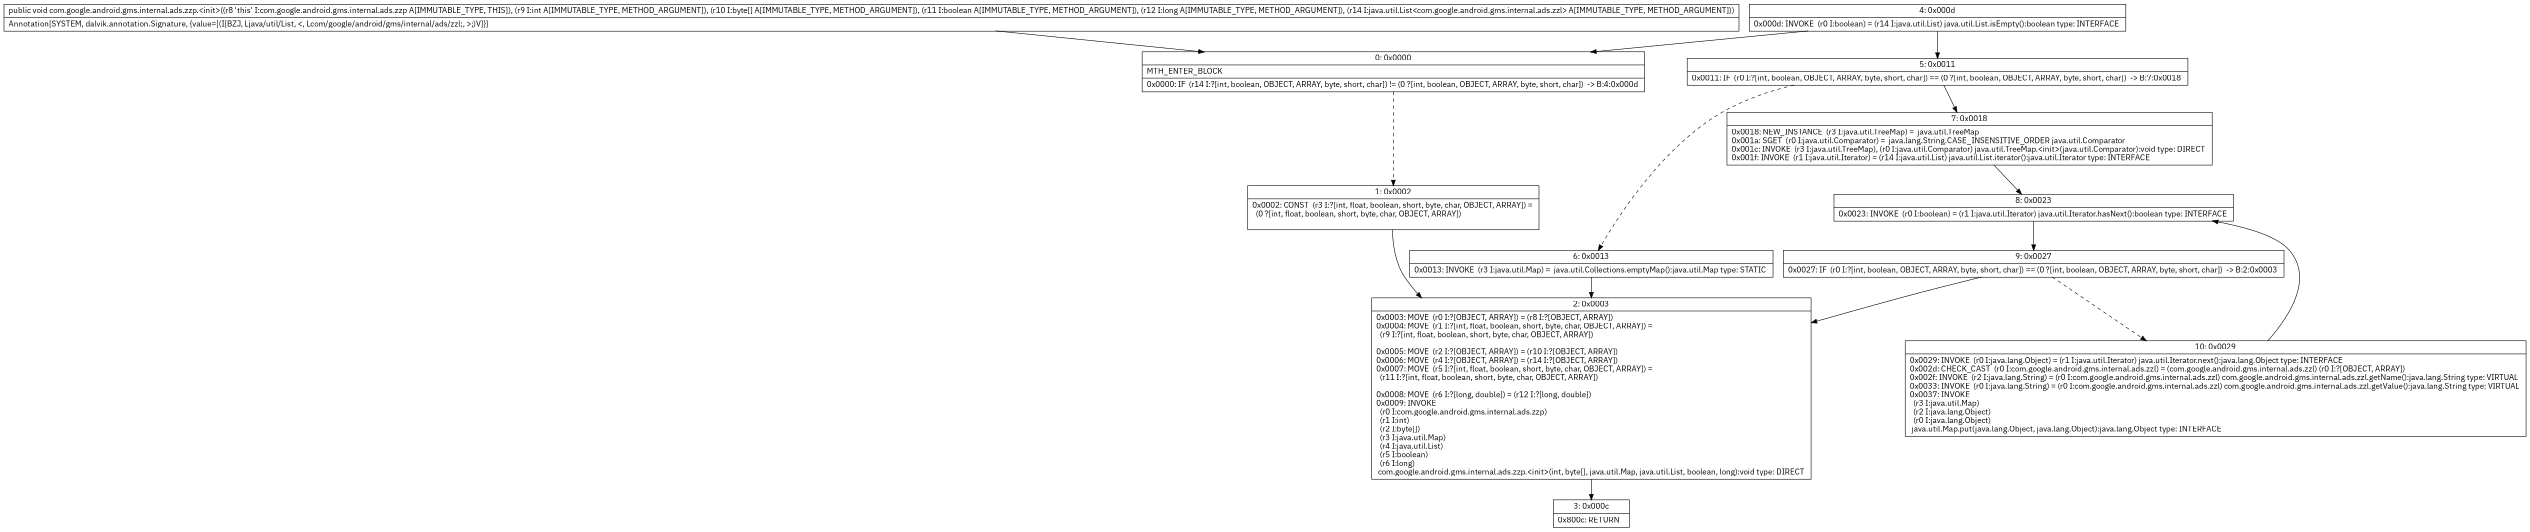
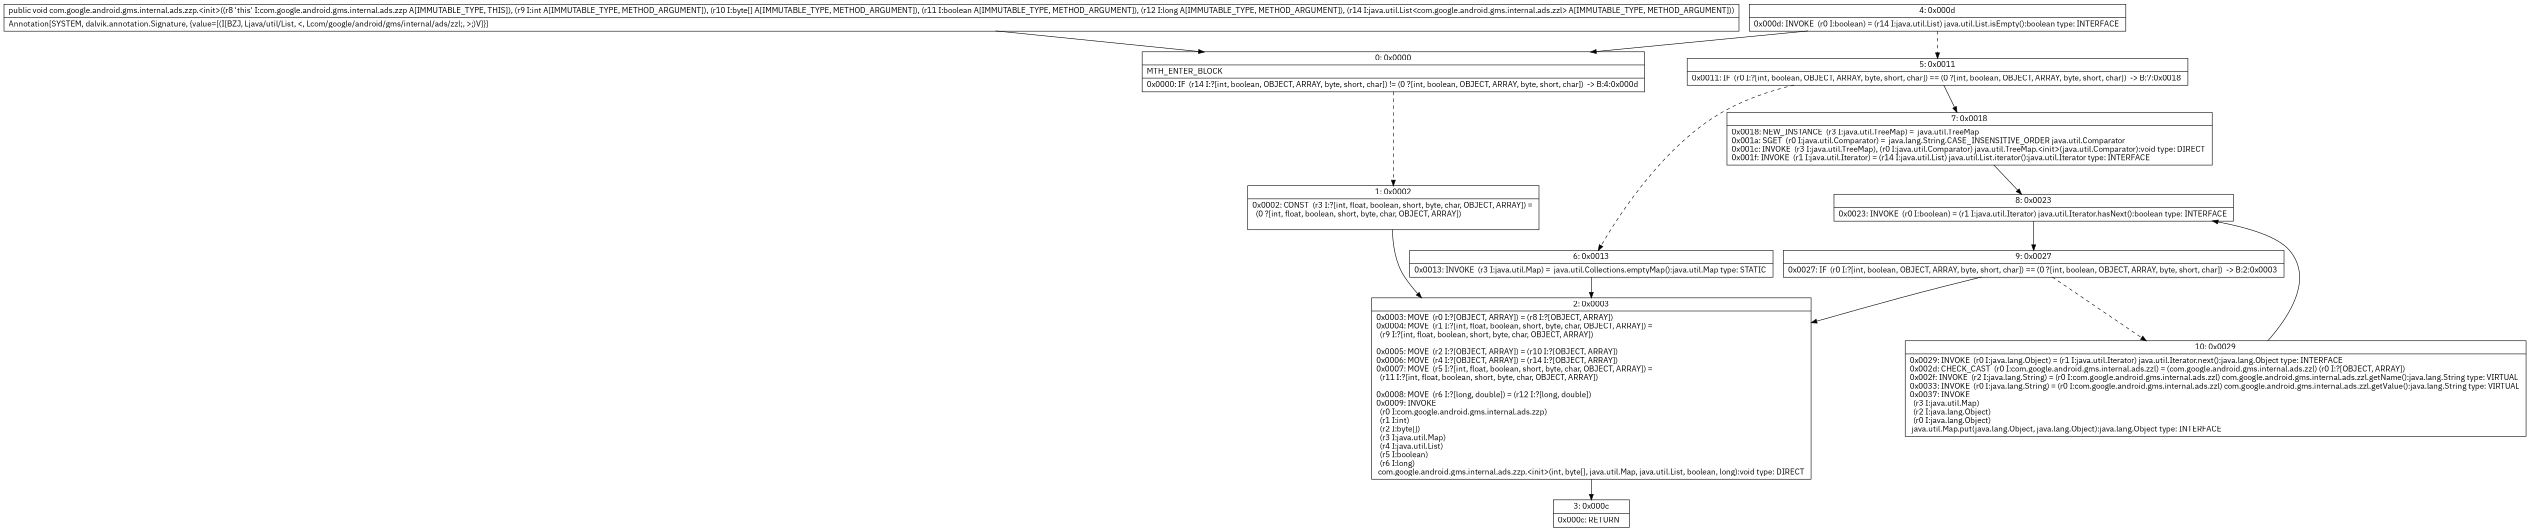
edge "4: 0x000d" -> "5: 0x0011": style solid -> dashed
node "3: 0x000c": text "0x800c: RETURN" -> "0x000c: RETURN"
